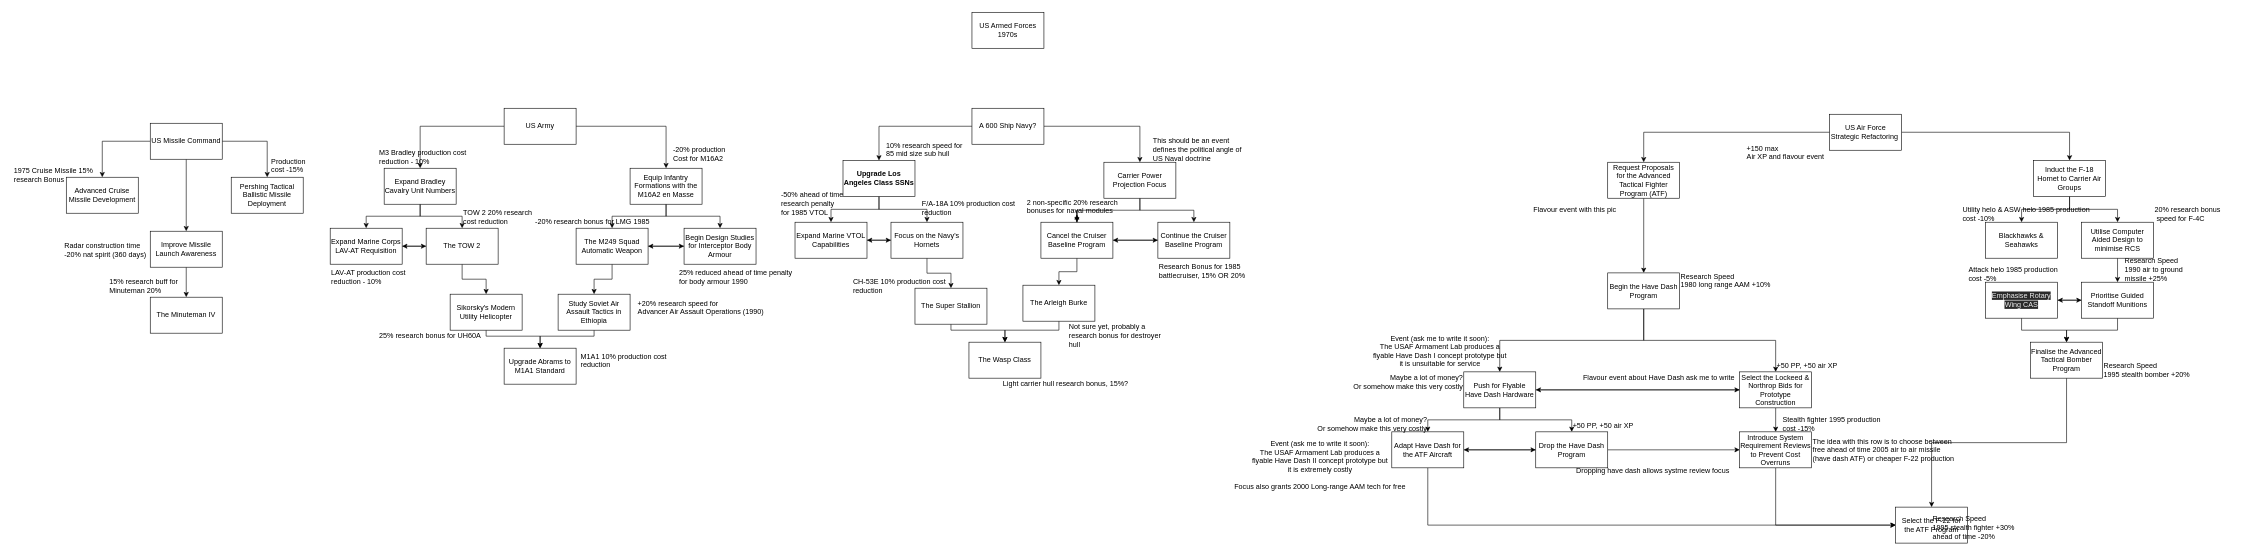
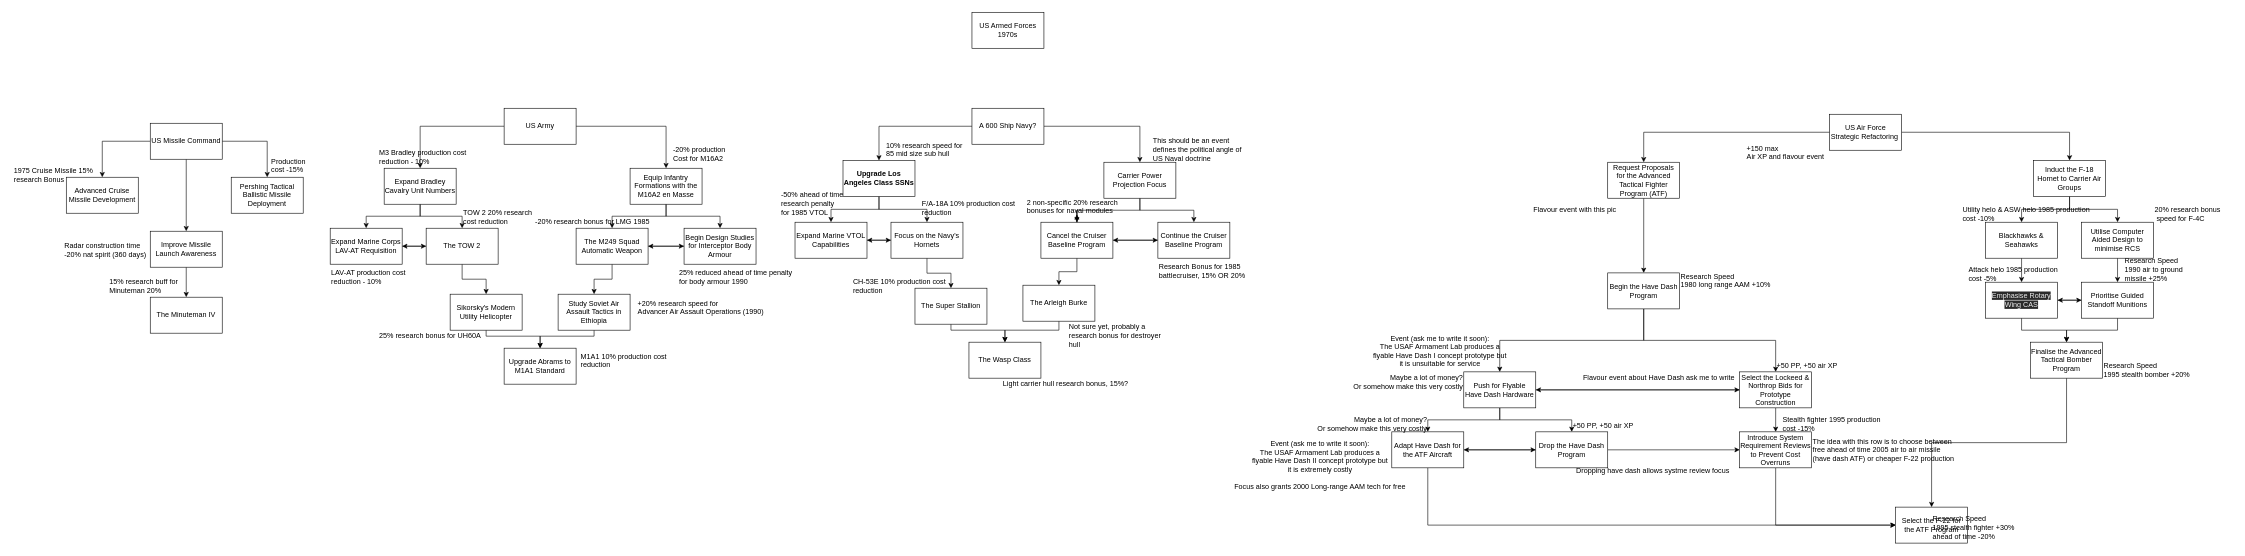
edge "Blackhawks & Seahawks" -> "Emphasise Rotary Wing CAS": added
